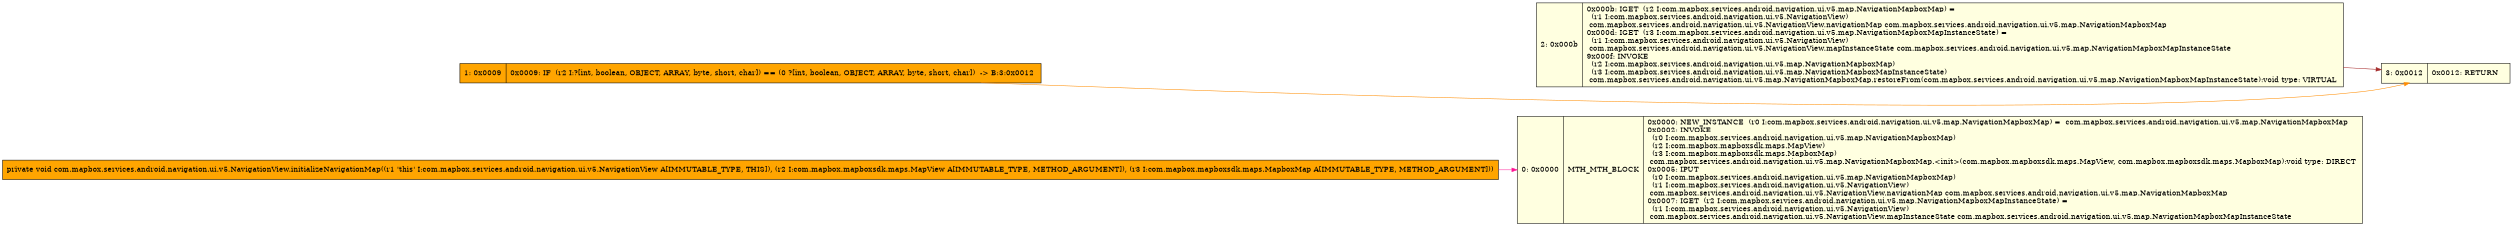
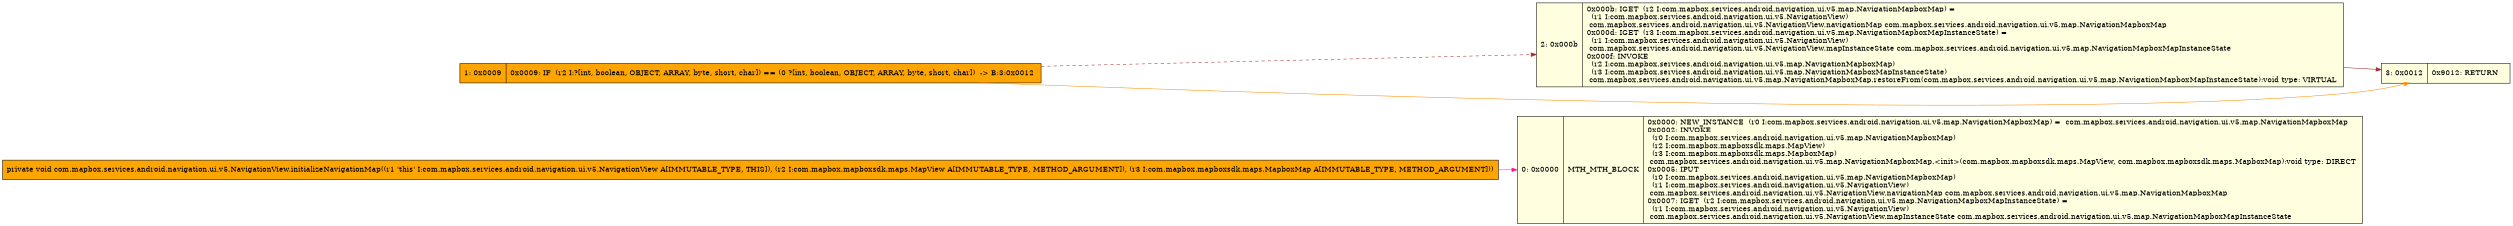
node "2: 0x000b": text "9x000f: INVOKE" -> "0x000f: INVOKE"
edge "1: 0x0009" -> "2: 0x000b": added
node "3: 0x0012": text "0x0012: RETURN" -> "0x9012: RETURN"
